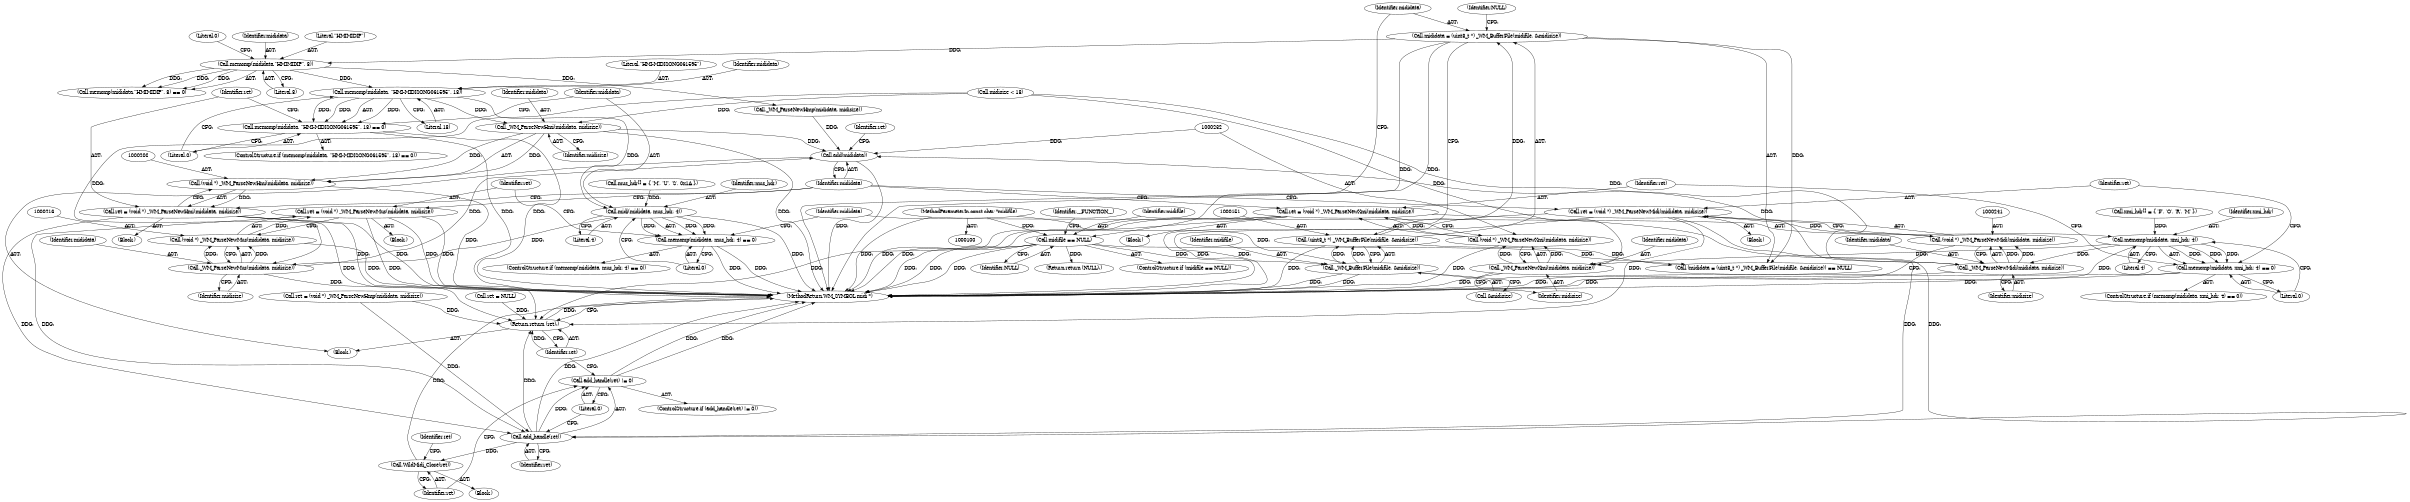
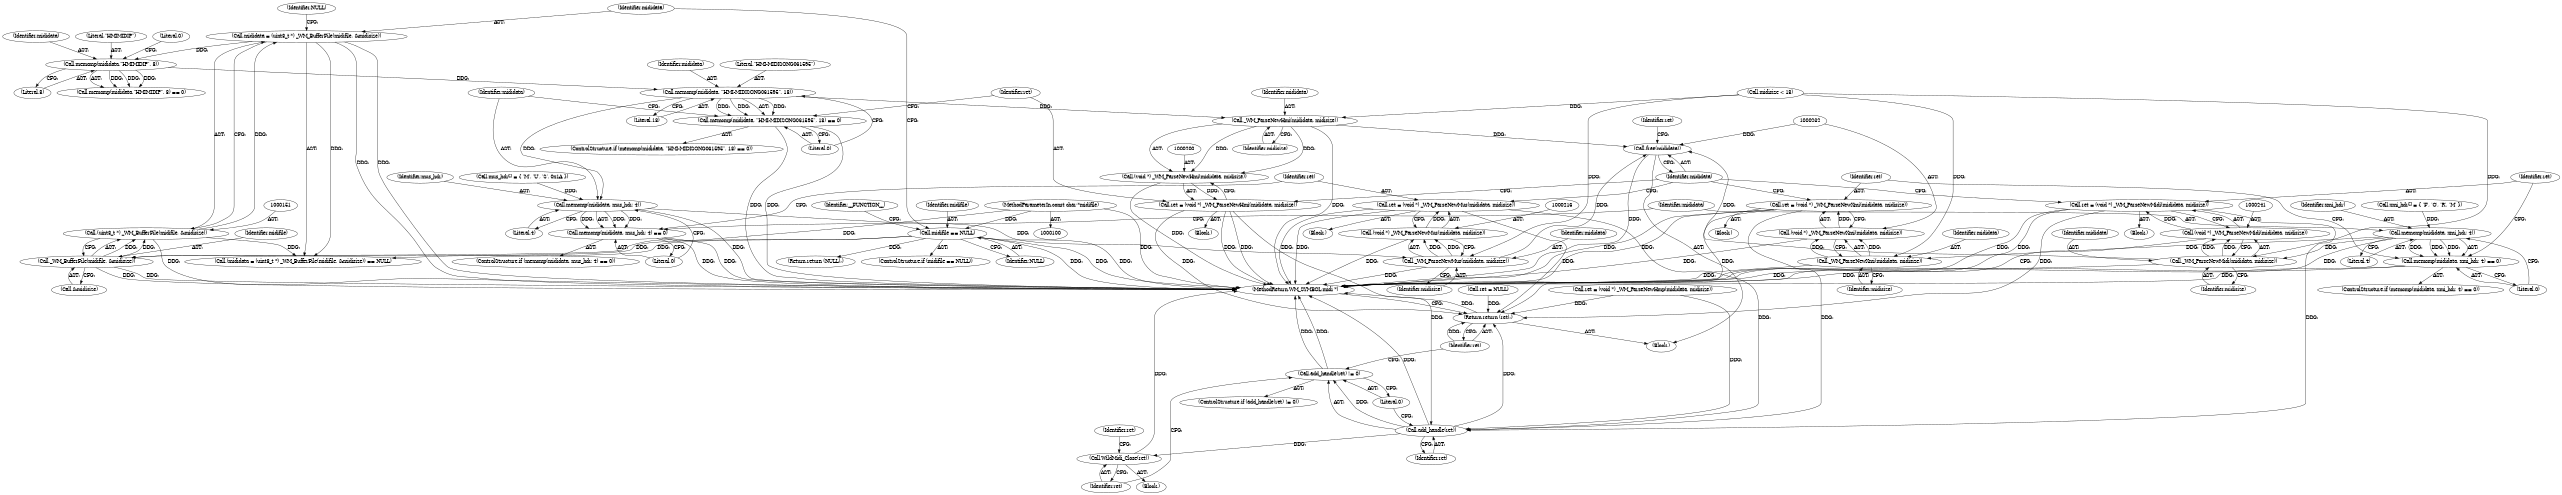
node "(Call,_WM_ParseNewHmp(mididata, midisize))": removed
node "(Call,add(mididata))": label "(Call,add(mididata))" -> "(Call,free(mididata))"
node "(Call,midi(mididata, mus_hdr, 4))": label "(Call,midi(mididata, mus_hdr, 4))" -> "(Call,memcmp(mididata, mus_hdr, 4))"
